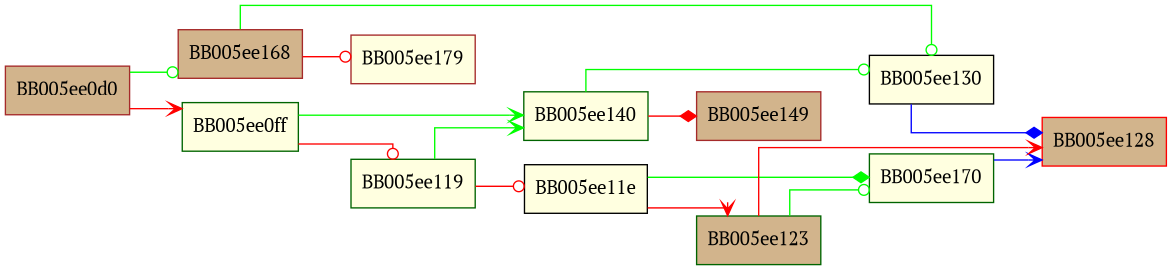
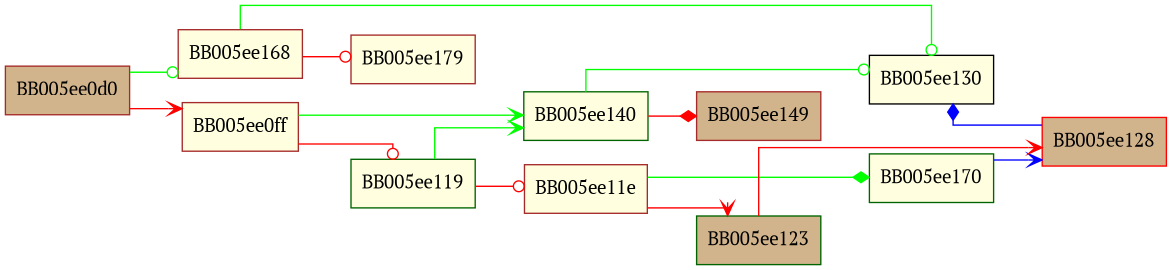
node "BB005ee168": fillcolor tan -> lightyellow
node "BB005ee0ff": color darkgreen -> brown
edge "BB005ee130" -> "BB005ee128": reversed
node "BB005ee11e": color black -> brown
edge "BB005ee123" -> "BB005ee170": removed
